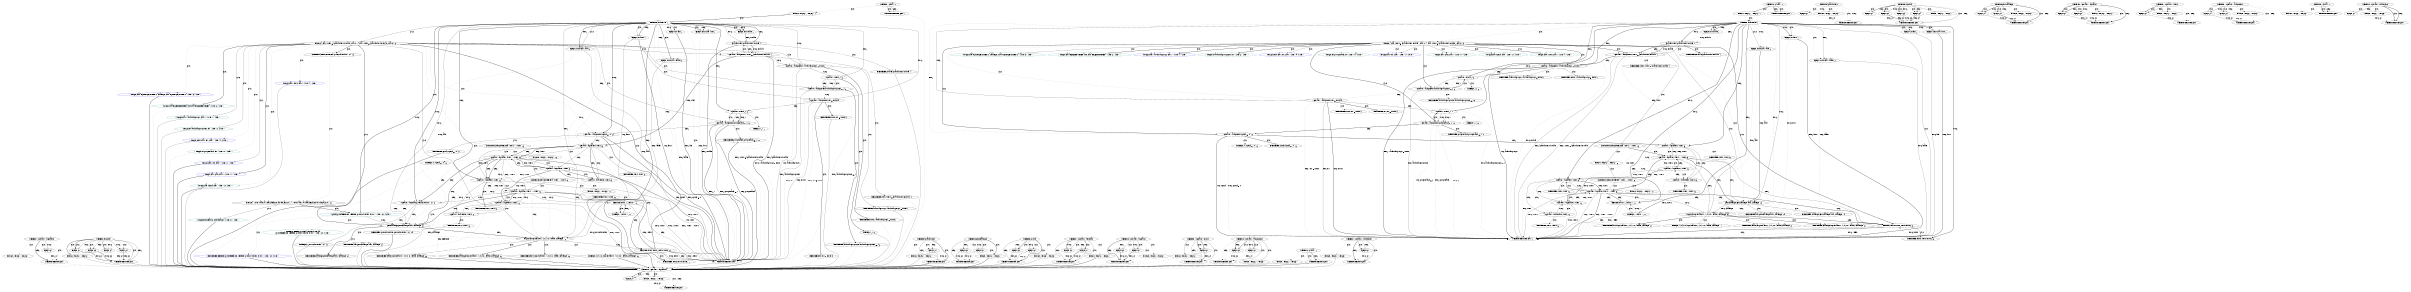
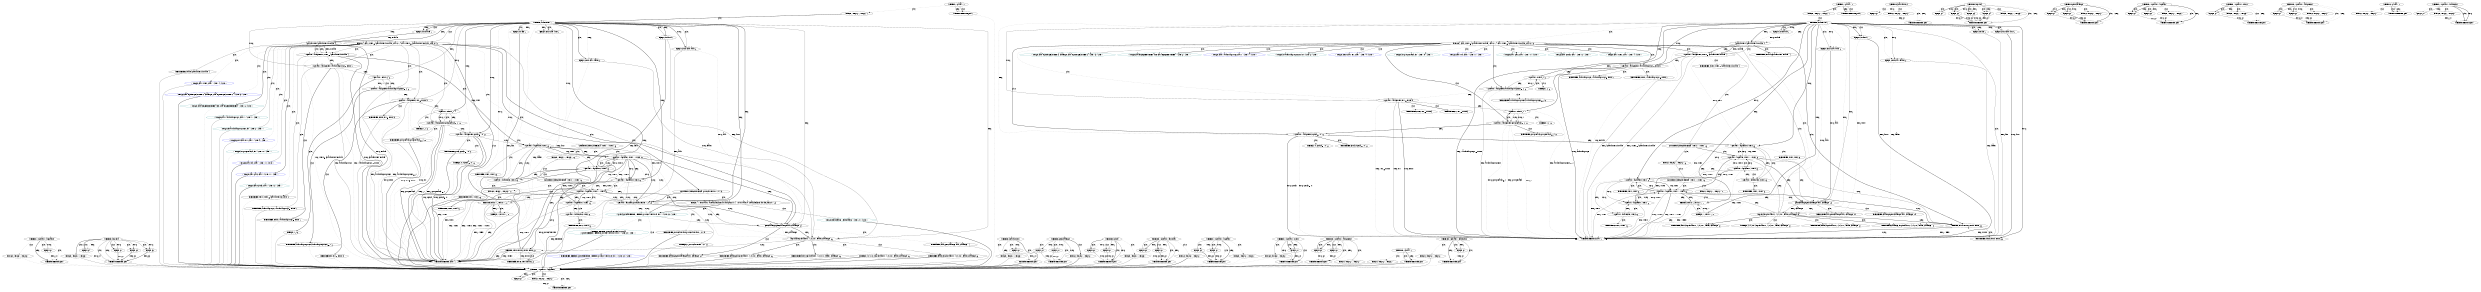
edge "(CONTROL_STRUCTURE,IF,if (protocol_version < 21))" -> "(<operator>.lessThan,protocol_version < 21)": added, label "AST:"
